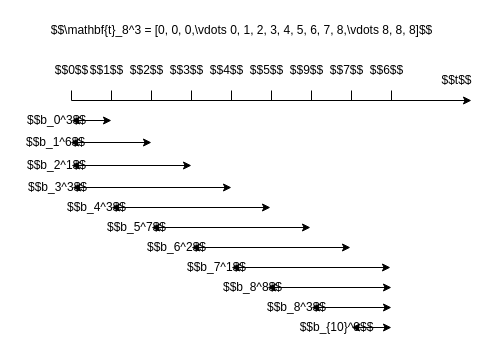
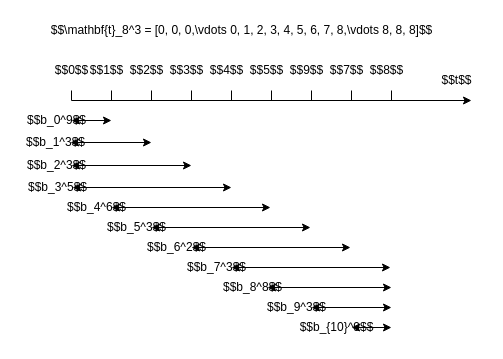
node "$$6$$": label "$$6$$" -> "$$8$$"
node "$$b_0^3$$": label "$$b_0^3$$" -> "$$b_0^9$$"
node "$$b_1^6$$": label "$$b_1^6$$" -> "$$b_1^3$$"
node "$$b_2^1$$": label "$$b_2^1$$" -> "$$b_2^3$$"
node "$$b_3^3$$": label "$$b_3^3$$" -> "$$b_3^5$$"
node "$$b_4^3$$": label "$$b_4^3$$" -> "$$b_4^6$$"
node "$$b_5^7$$": label "$$b_5^7$$" -> "$$b_5^3$$"
node "$$b_7^1$$": label "$$b_7^1$$" -> "$$b_7^3$$"
node "$$b_8^3$$": label "$$b_8^3$$" -> "$$b_9^3$$"
